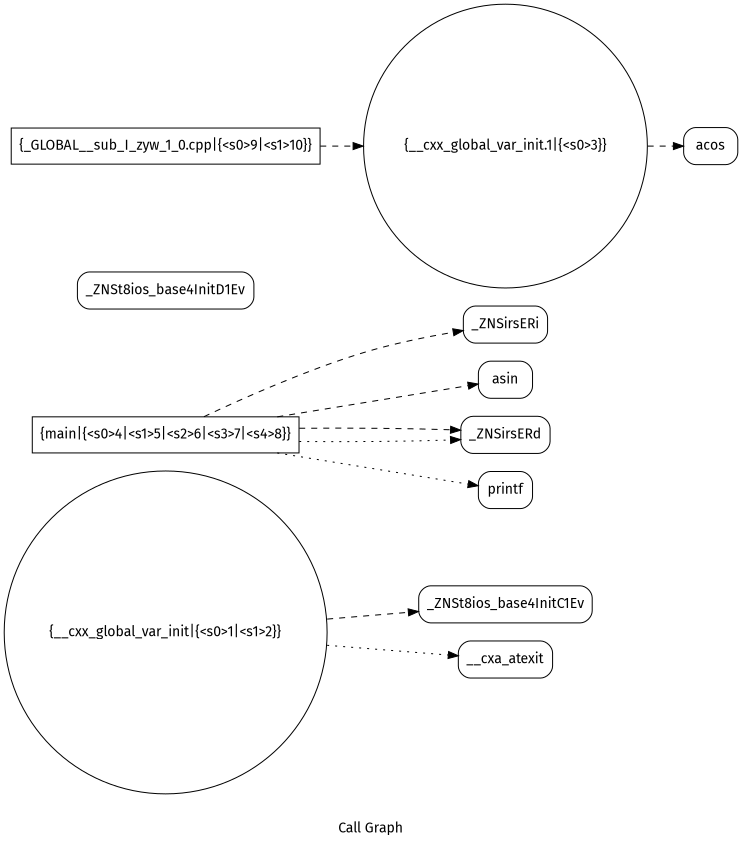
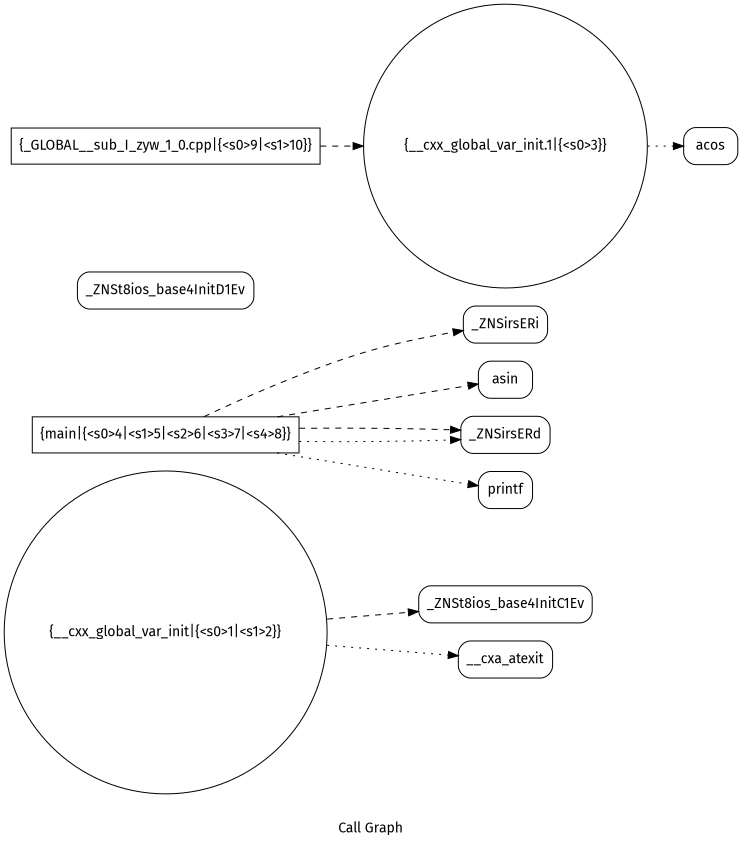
edge "{__cxx_global_var_init.1|{<s0>3}}" -> "acos": style dashed -> dotted
